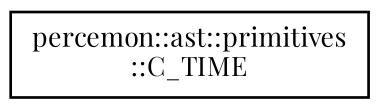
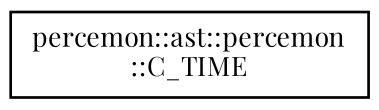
node "percemon::ast::primitives ::C_TIME": label "percemon::ast::primitives ::C_TIME" -> "percemon::ast::percemon ::C_TIME"
